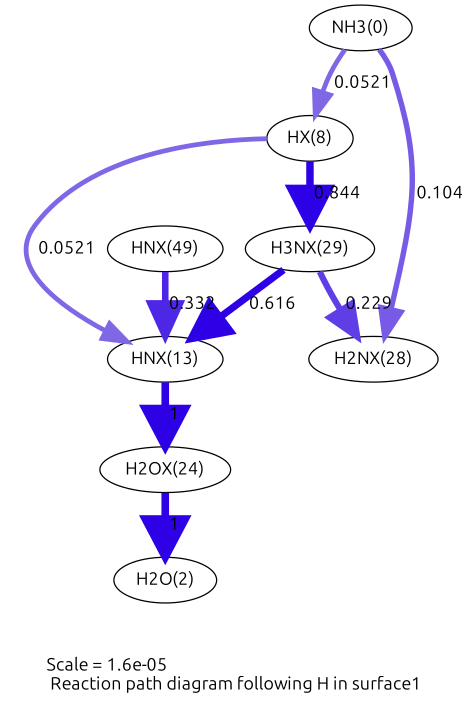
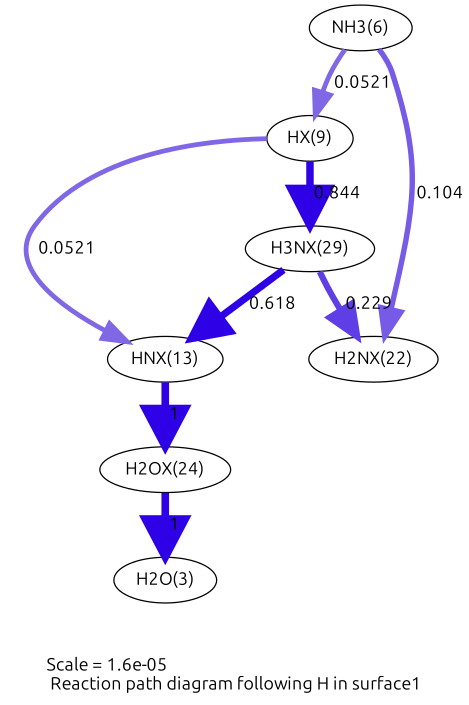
node "NH3(0)": label "NH3(0)" -> "NH3(6)"
node "HX(8)": label "HX(8)" -> "HX(9)"
node "HNX(49)": removed
edge "H3NX(29)" -> "HNX(13)": label " 0.616" -> " 0.618"
node "H2NX(28)": label "H2NX(28)" -> "H2NX(22)"
node "H2O(2)": label "H2O(2)" -> "H2O(3)"
